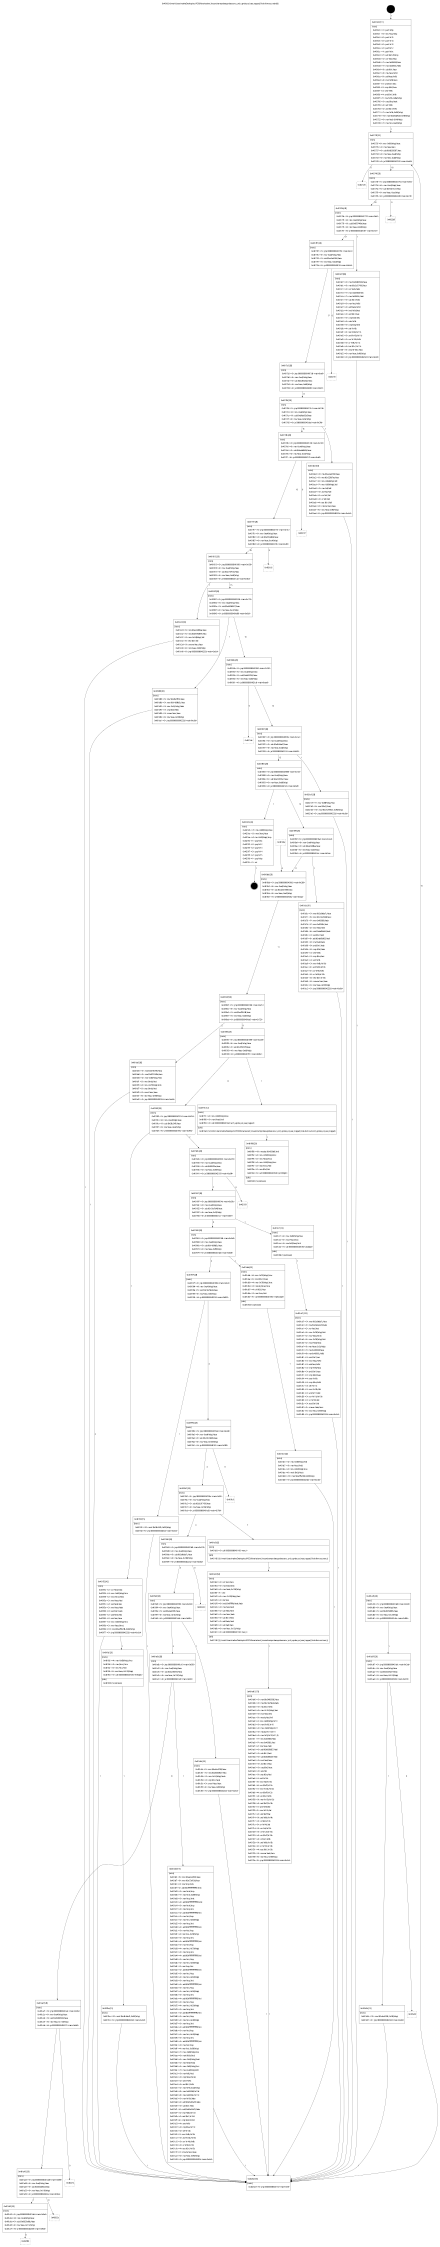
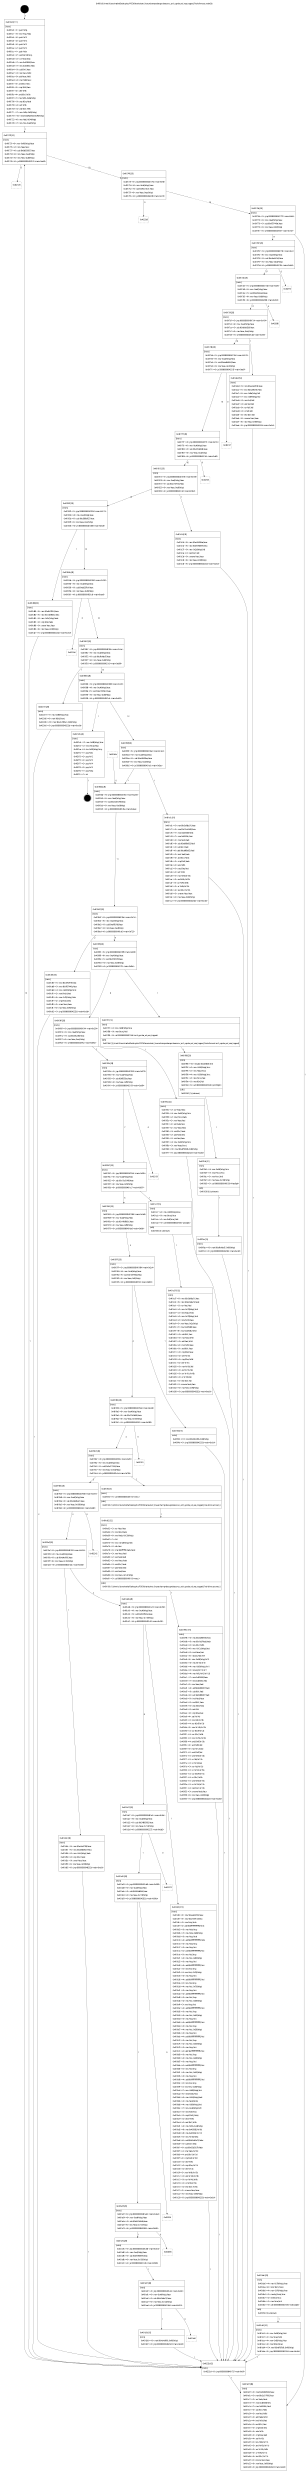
node "0x402080": added
edge "0x401963 [28]" -> "0x401da6 [29]": removed, label "1"
edge "0x401e07 [86]" -> "0x40232d [5]": reversed
edge "0x401f52 [42]" -> "0x401fa5 [21]": now "0x401f88 [29]" -> "0x401fa5 [21]"
edge "0x401a5f [28]" -> "0x401a7b [28]": added, label "1"
